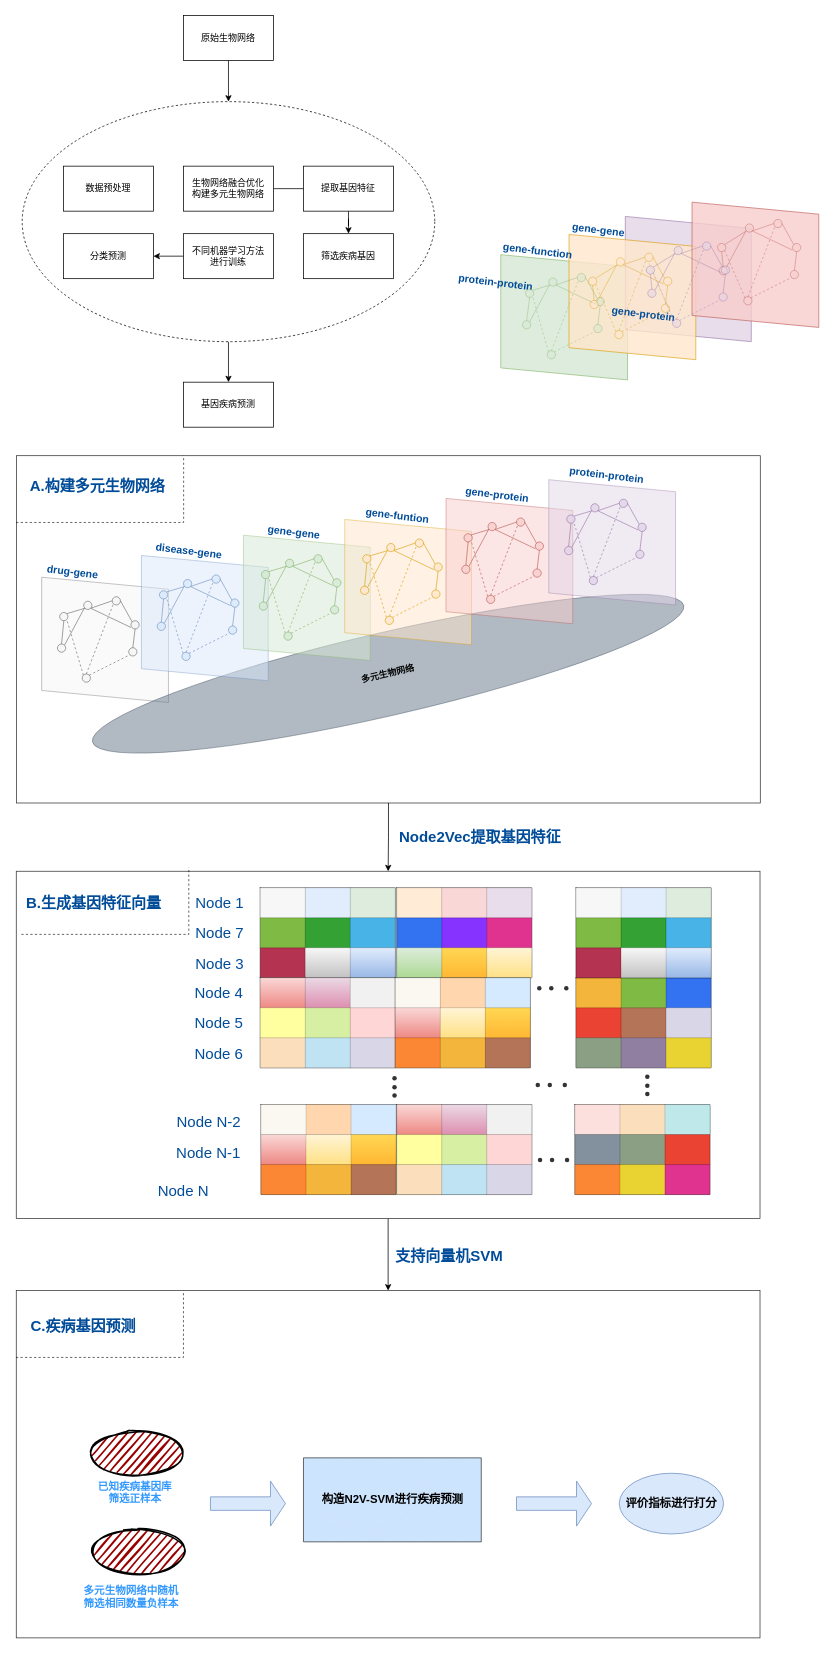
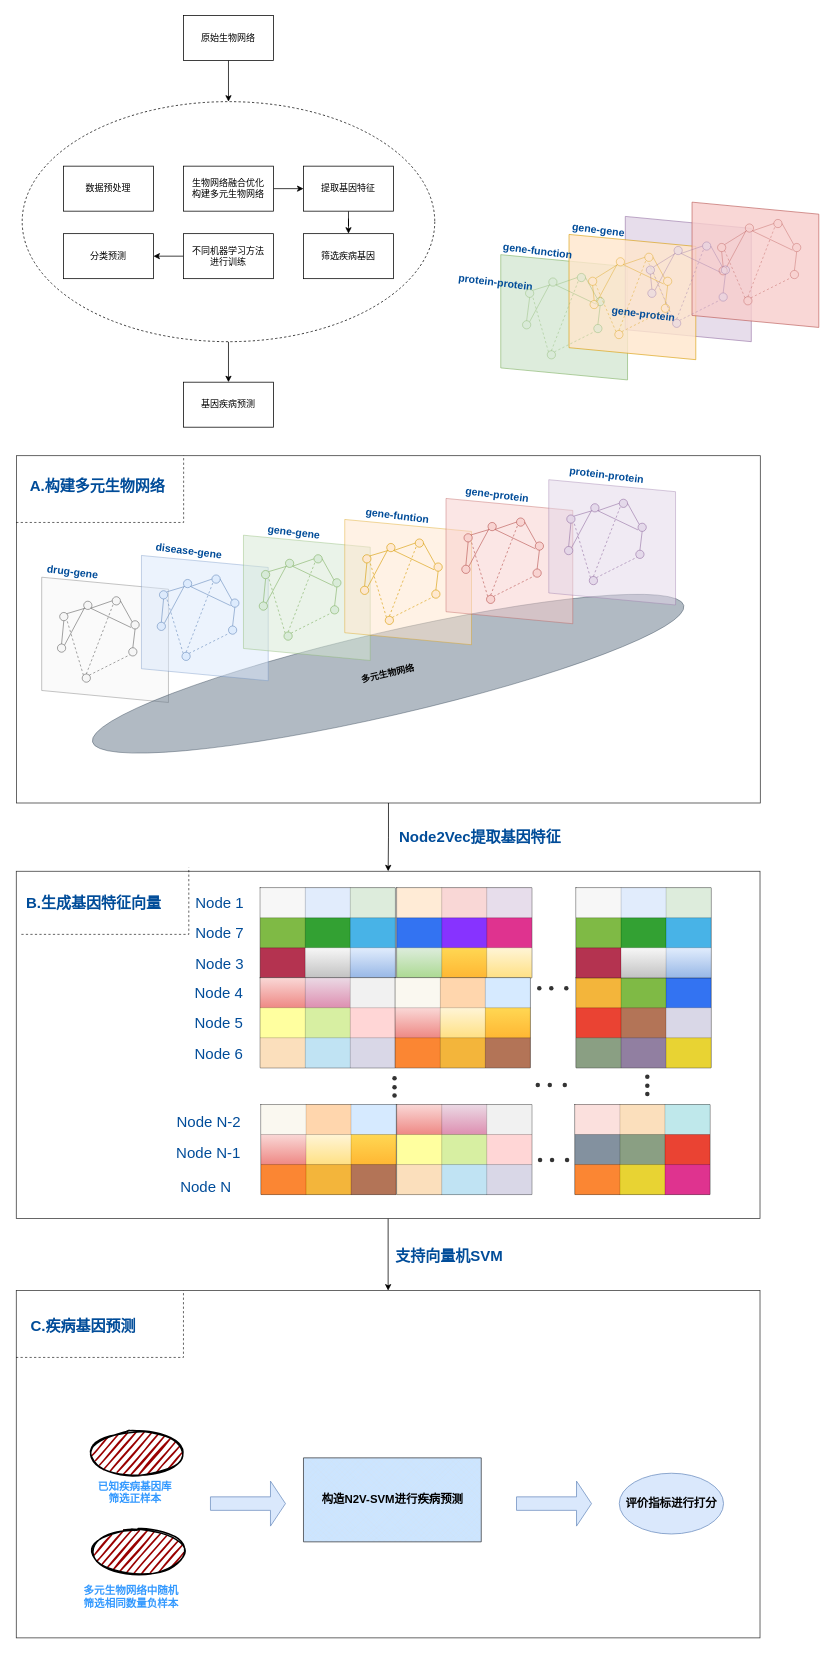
edge "生物网络融合优化 构建多元生物网络" -- "提取基因特征": arrowhead none -> classic
node "Node N": moved (183, 1190) -> (206, 1186)
